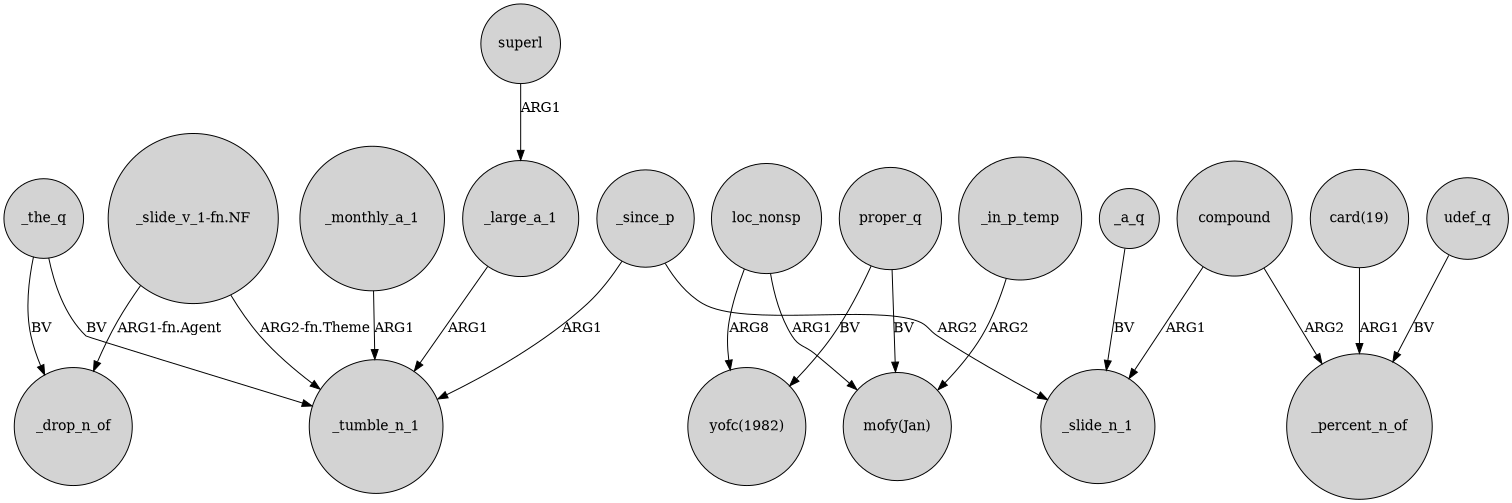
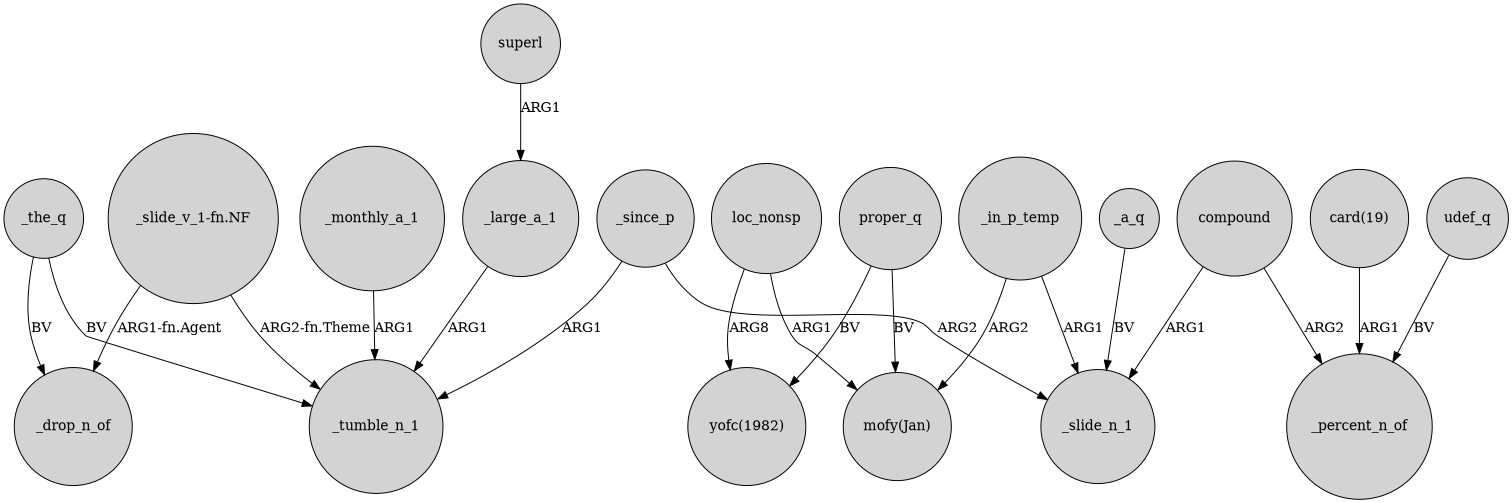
edge "_in_p_temp" -> "_slide_n_1": added, label "ARG1"
